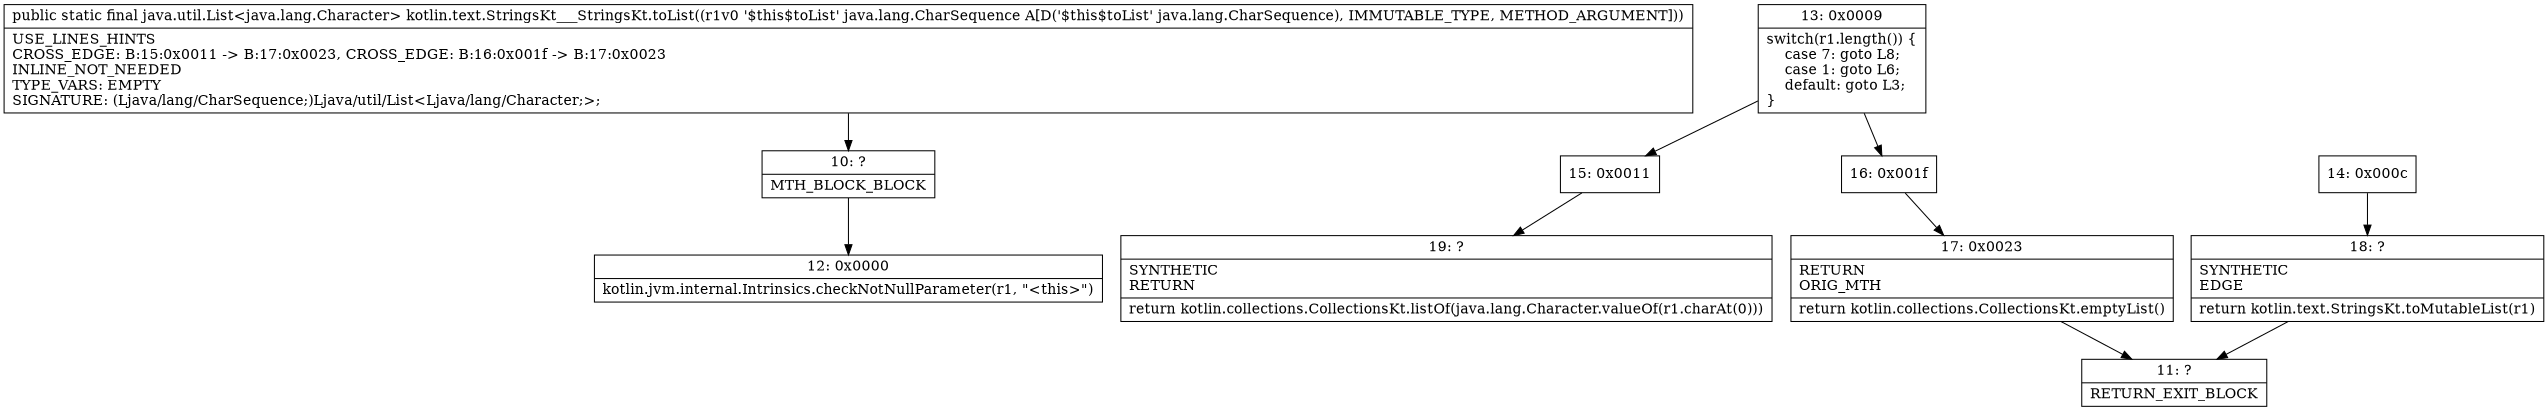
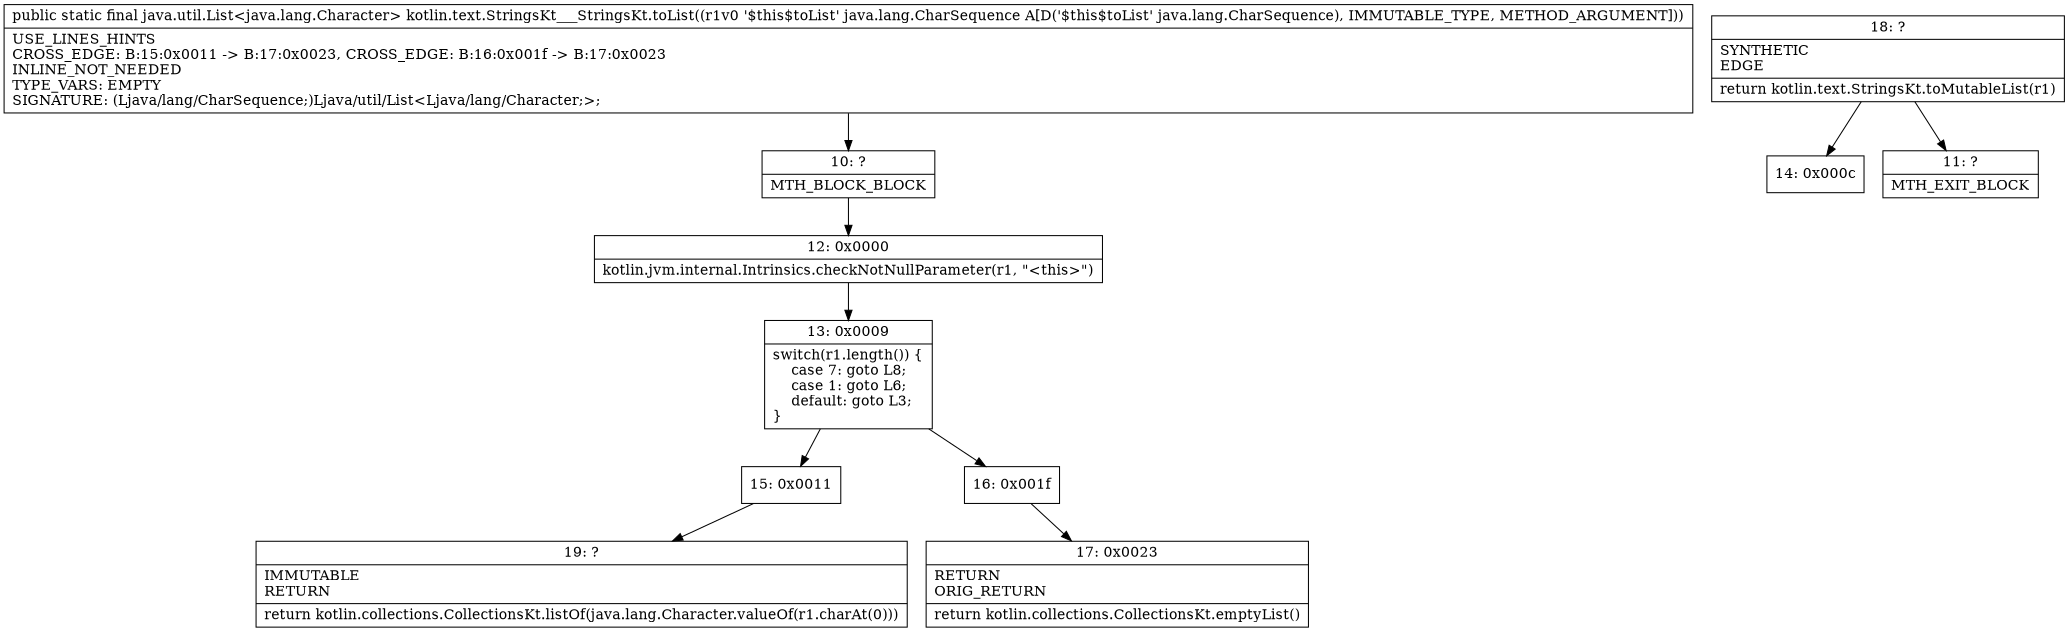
edge "14: 0x000c" -> "18: ?": reversed
node "19: ?": text "SYNTHETIC" -> "IMMUTABLE"
node "17: 0x0023": text "ORIG_MTH" -> "ORIG_RETURN"
edge "12: 0x0000" -> "13: 0x0009": added
edge "17: 0x0023" -> "11: ?": removed
node "11: ?": text "RETURN_EXIT_BLOCK" -> "MTH_EXIT_BLOCK"
